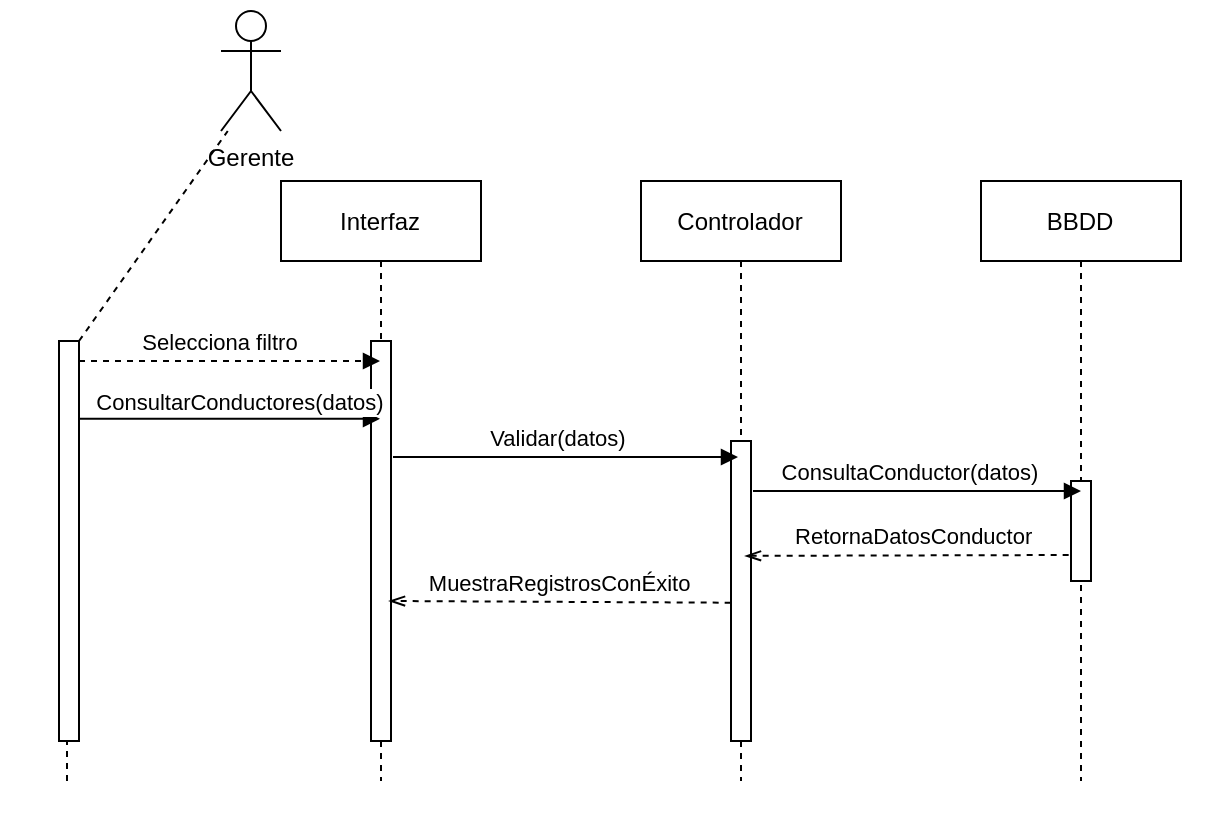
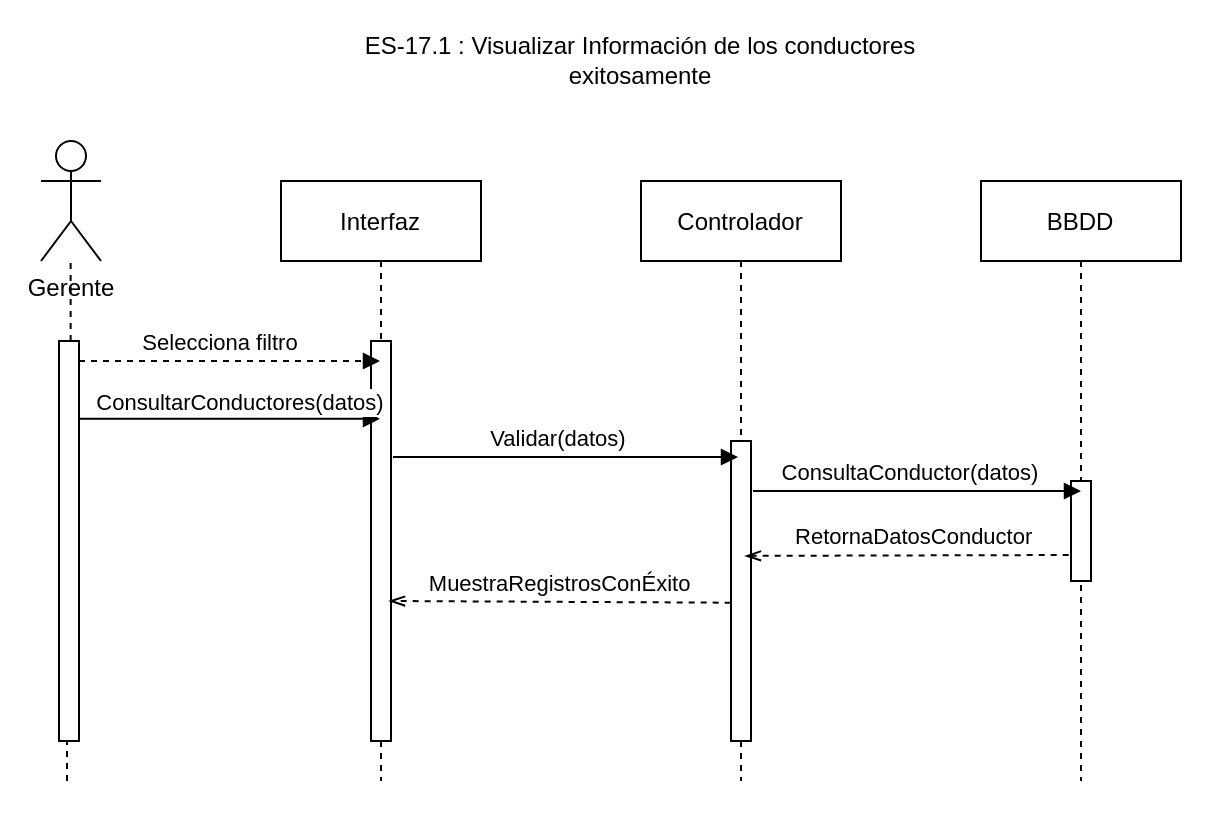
node "ES-17.1 : Visualizar Información de los conductores exitosamente": added
node "Gerente": moved (251, 71) -> (71, 201)
